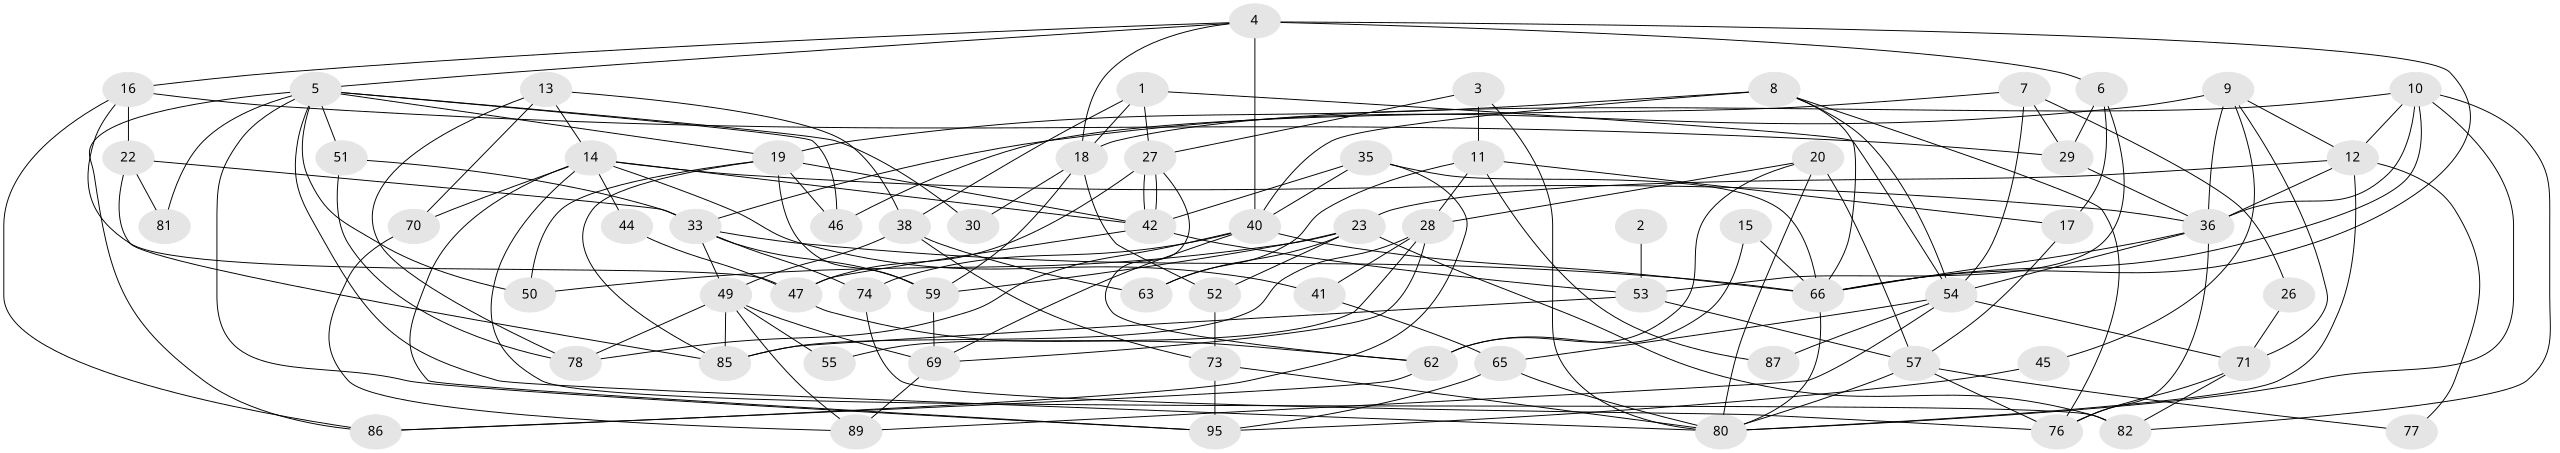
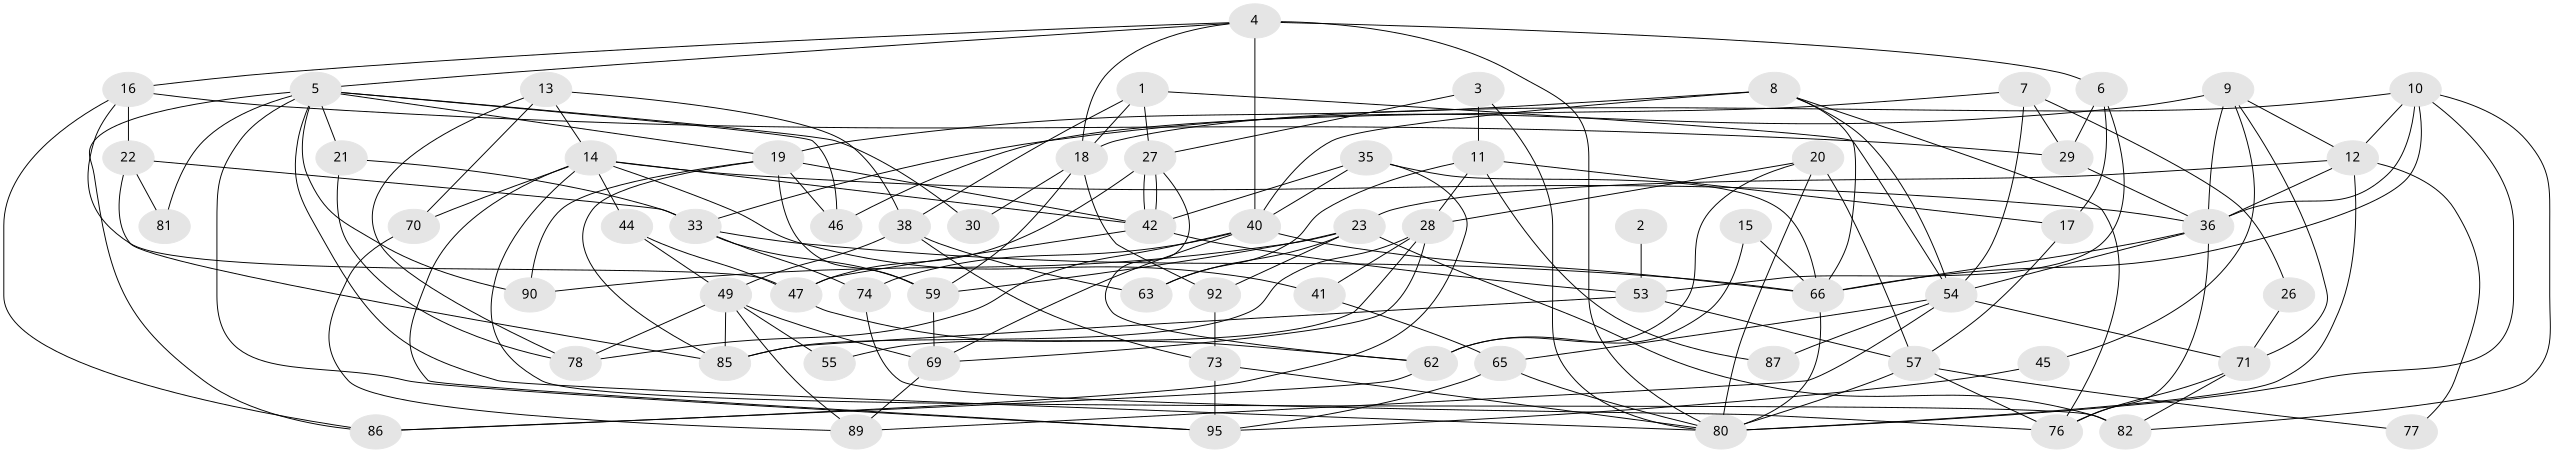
edge "4" -- "66": now "4" -- "80"
node "51": label "51" -> "21"
edge "33" -- "49": now "44" -- "49"
node "50": label "50" -> "90"
node "52": label "52" -> "92"
